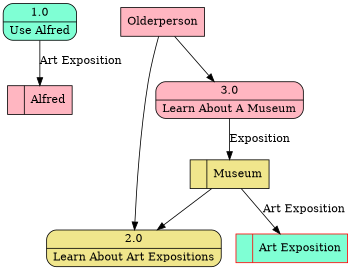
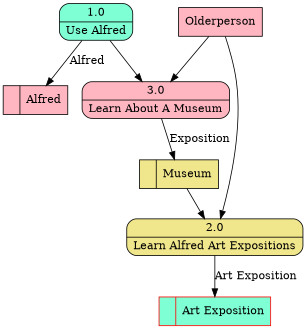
edge "1.0" -> "3.0": added
edge "1.0" -> "Alfred": label "Art Exposition" -> "Alfred"
edge "Museum" -> "Art Exposition": now "2.0" -> "Art Exposition"
node "2.0": text "Learn About Art Expositions" -> "Learn Alfred Art Expositions"
